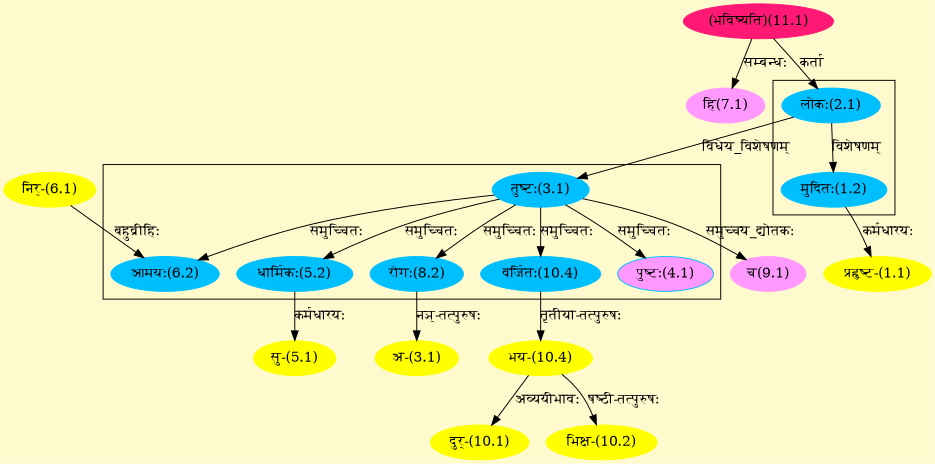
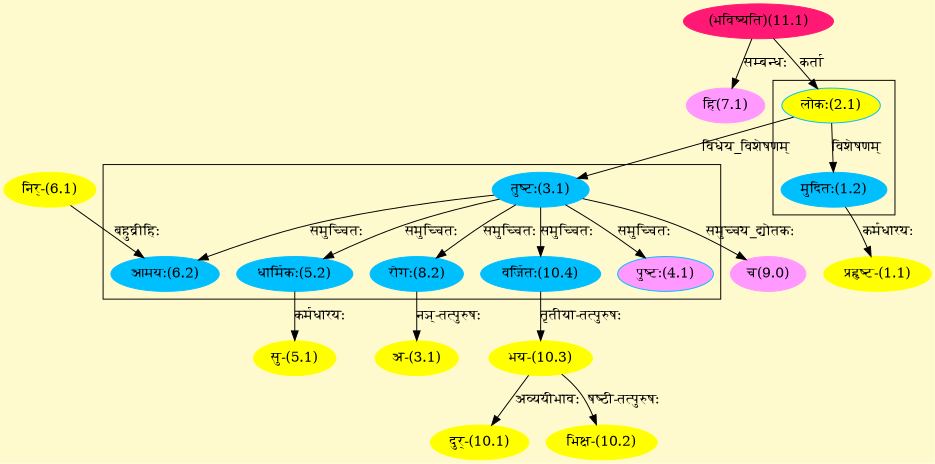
node "लोकः(2.1)": fillcolor #00bfff -> #ffff00
node "च(9.1)": label "च(9.1)" -> "च(9.0)"
node "भय-(10.4)": label "भय-(10.4)" -> "भय-(10.3)"
